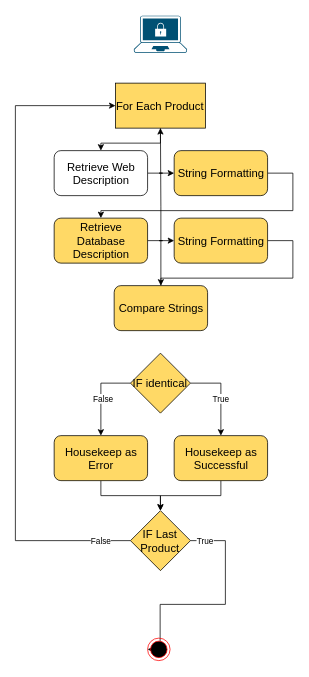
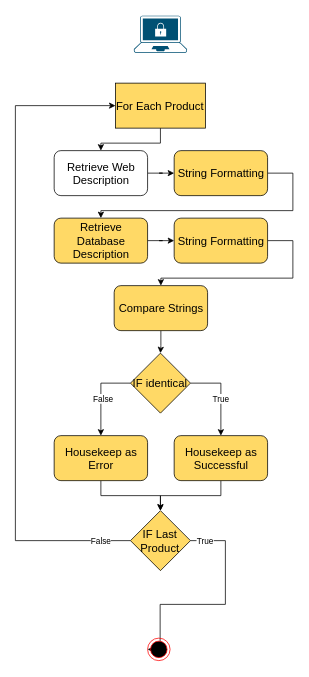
edge "Compare Strings" -> "For Each Product": now "Compare Strings" -> "IF identical"
